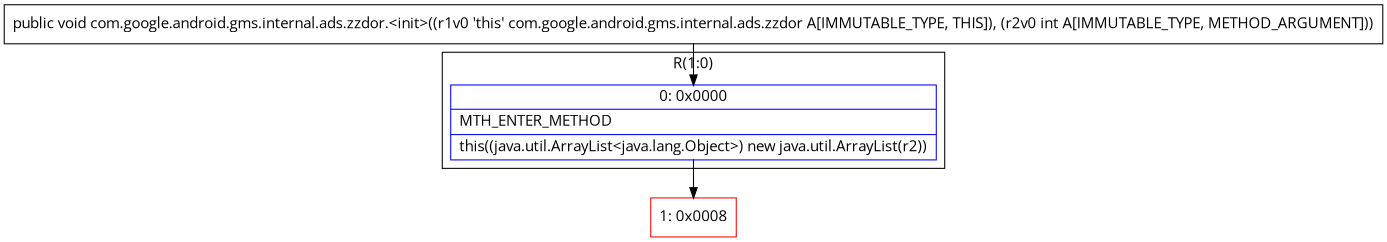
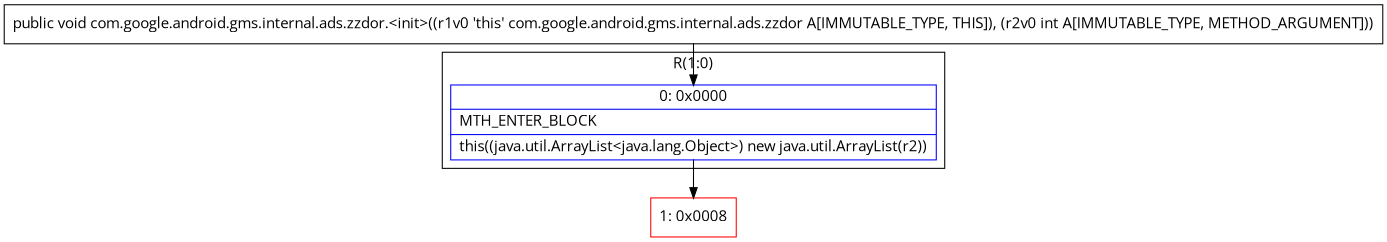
node "0: 0x0000": text "MTH_ENTER_METHOD" -> "MTH_ENTER_BLOCK"
